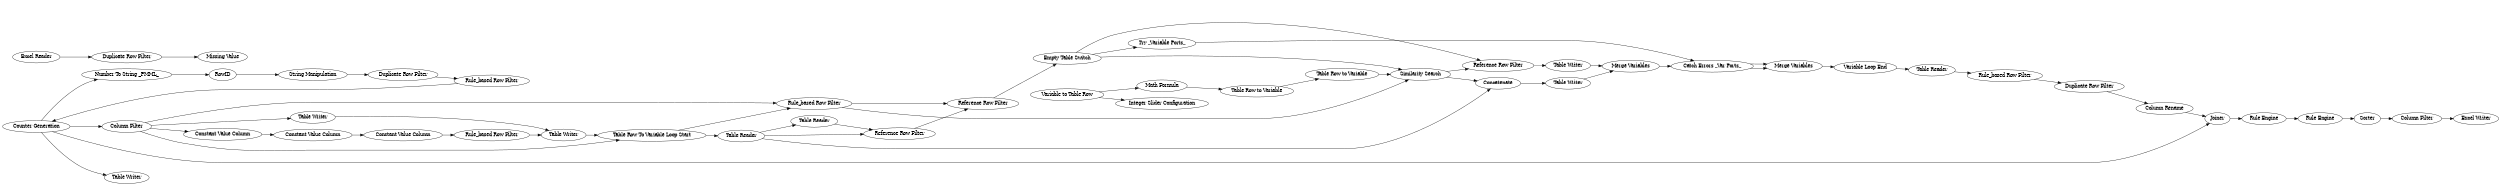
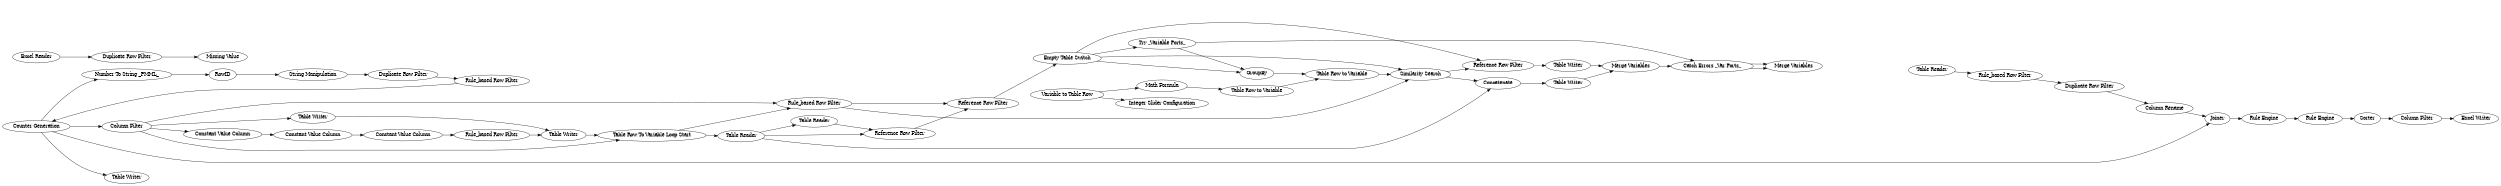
node "Variable Loop End": removed
node "GroupBy": added
